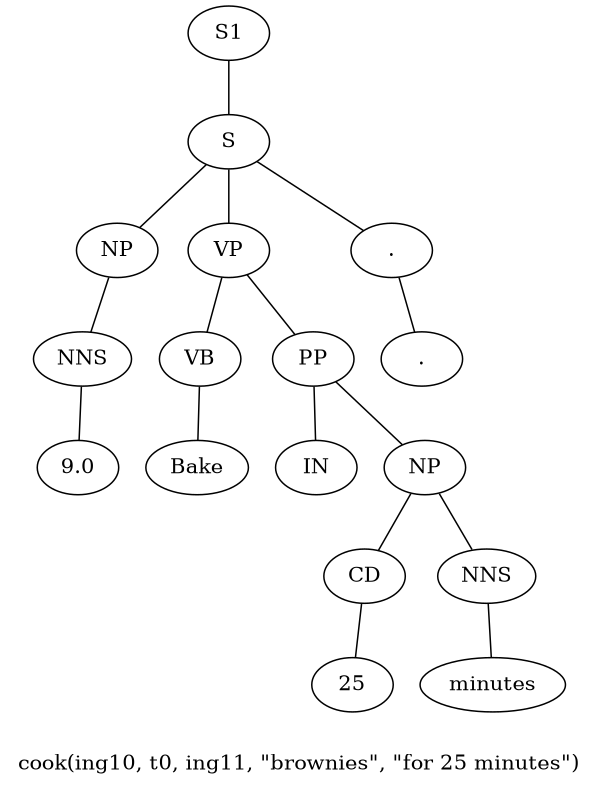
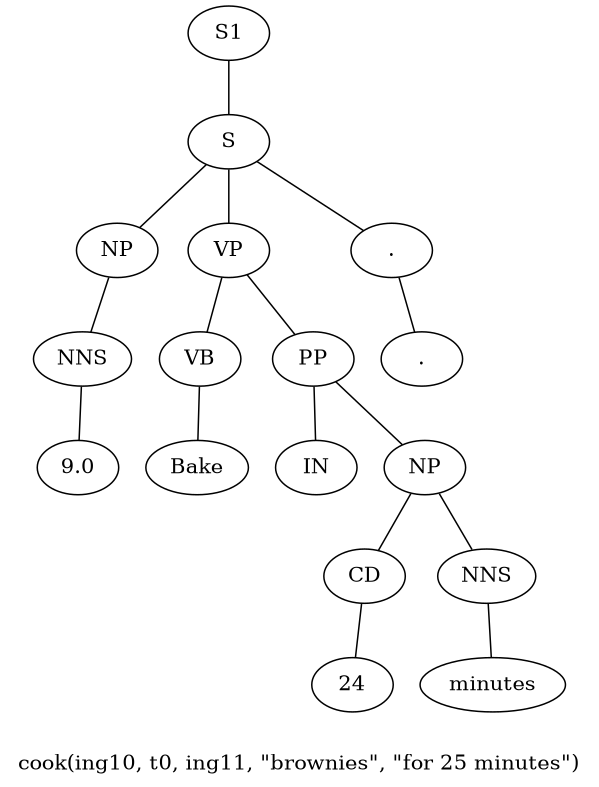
node "25": label "25" -> "24"
